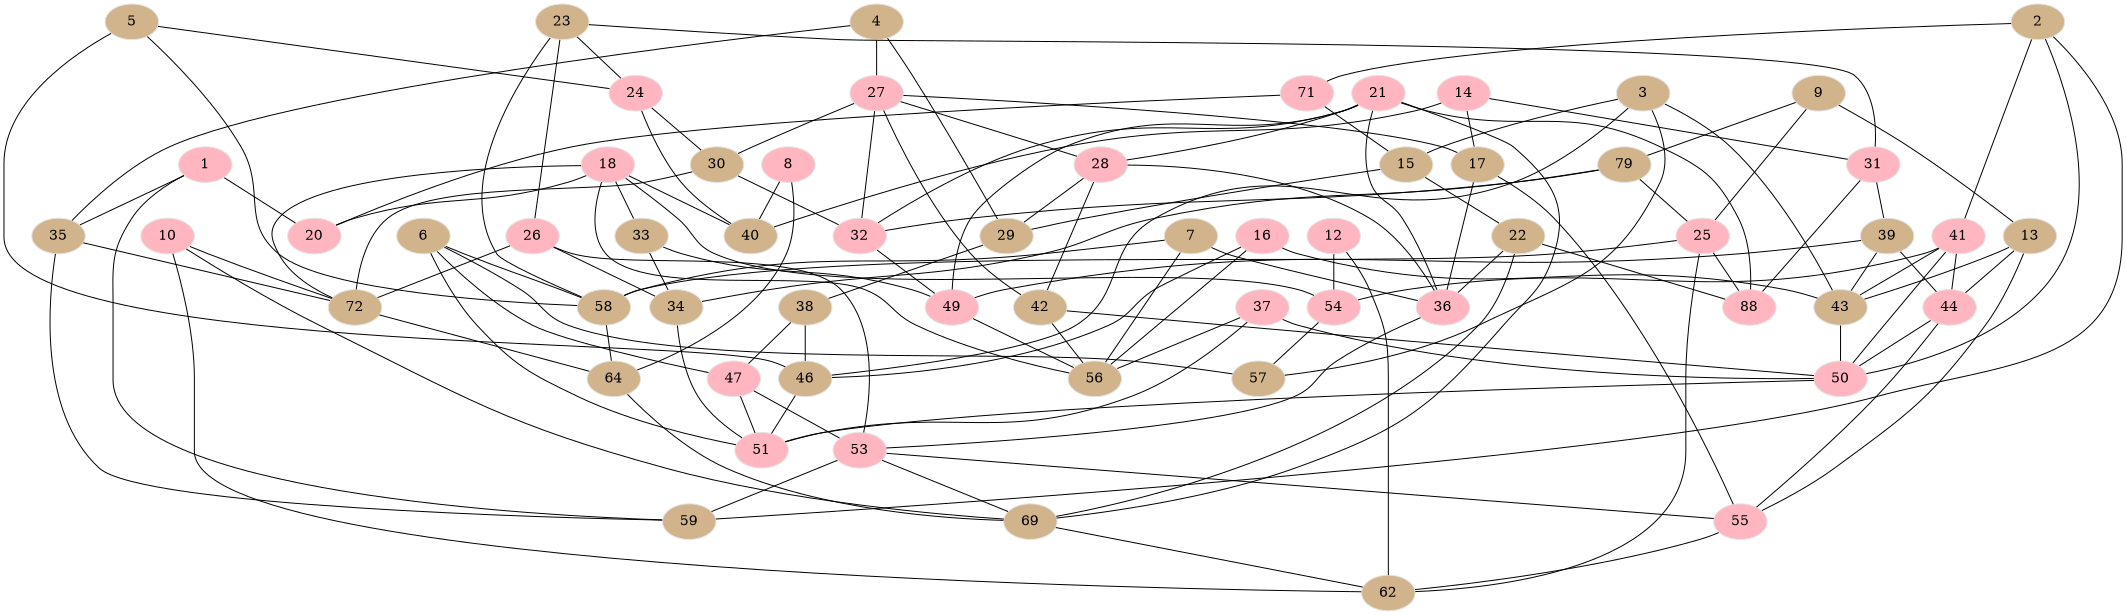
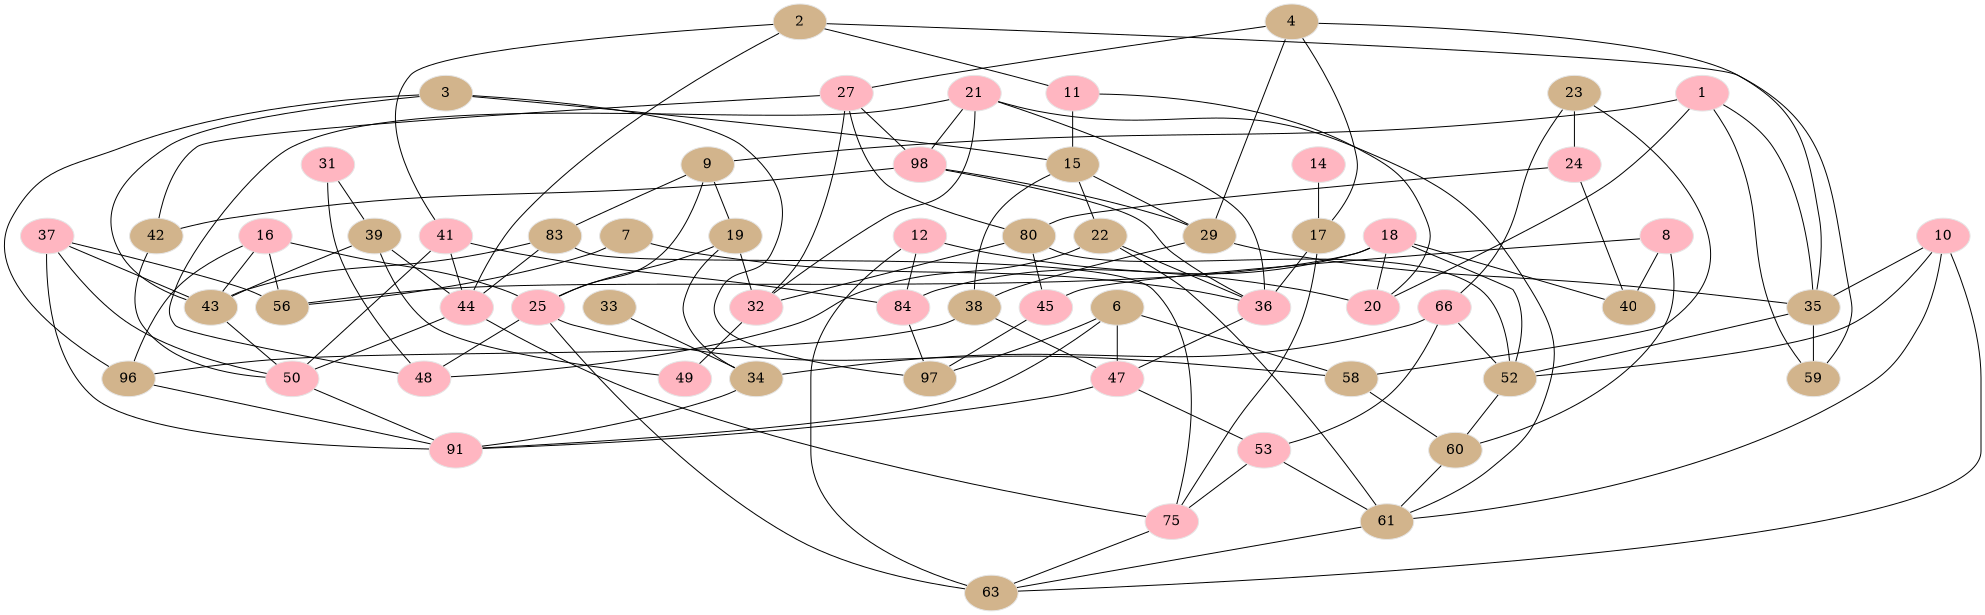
node "5": removed
edge "23" -- "31": removed
node "71": label "71" -> "11"
edge "27" -- "17": now "4" -- "17"
edge "14" -- "31": removed
edge "1" -- "9": added
edge "14" -- "40": removed
edge "21" -- "49": removed
node "30": label "30" -> "80"
node "28": label "28" -> "98"
node "79": label "79" -> "19"
edge "18" -- "33": removed
edge "15" -- "38": added
node "26": label "26" -> "66"
node "13": label "13" -> "83"
edge "7" -- "58": removed
edge "2" -- "50": now "2" -- "44"
edge "16" -- "25": added
edge "33" -- "49": removed
edge "10" -- "35": added
edge "41" -- "43": now "37" -- "43"
edge "12" -- "20": added
edge "29" -- "35": added
node "72": label "72" -> "52"
node "45": added
node "54": label "54" -> "84"
node "88": label "88" -> "48"
edge "49" -- "56": removed
edge "42" -- "56": removed
node "64": label "64" -> "60"
node "46": label "46" -> "96"
node "57": label "57" -> "97"
edge "36" -- "53": now "36" -- "47"
node "51": label "51" -> "91"
edge "53" -- "59": removed
node "69": label "69" -> "61"
node "55": label "55" -> "75"
node "62": label "62" -> "63"
